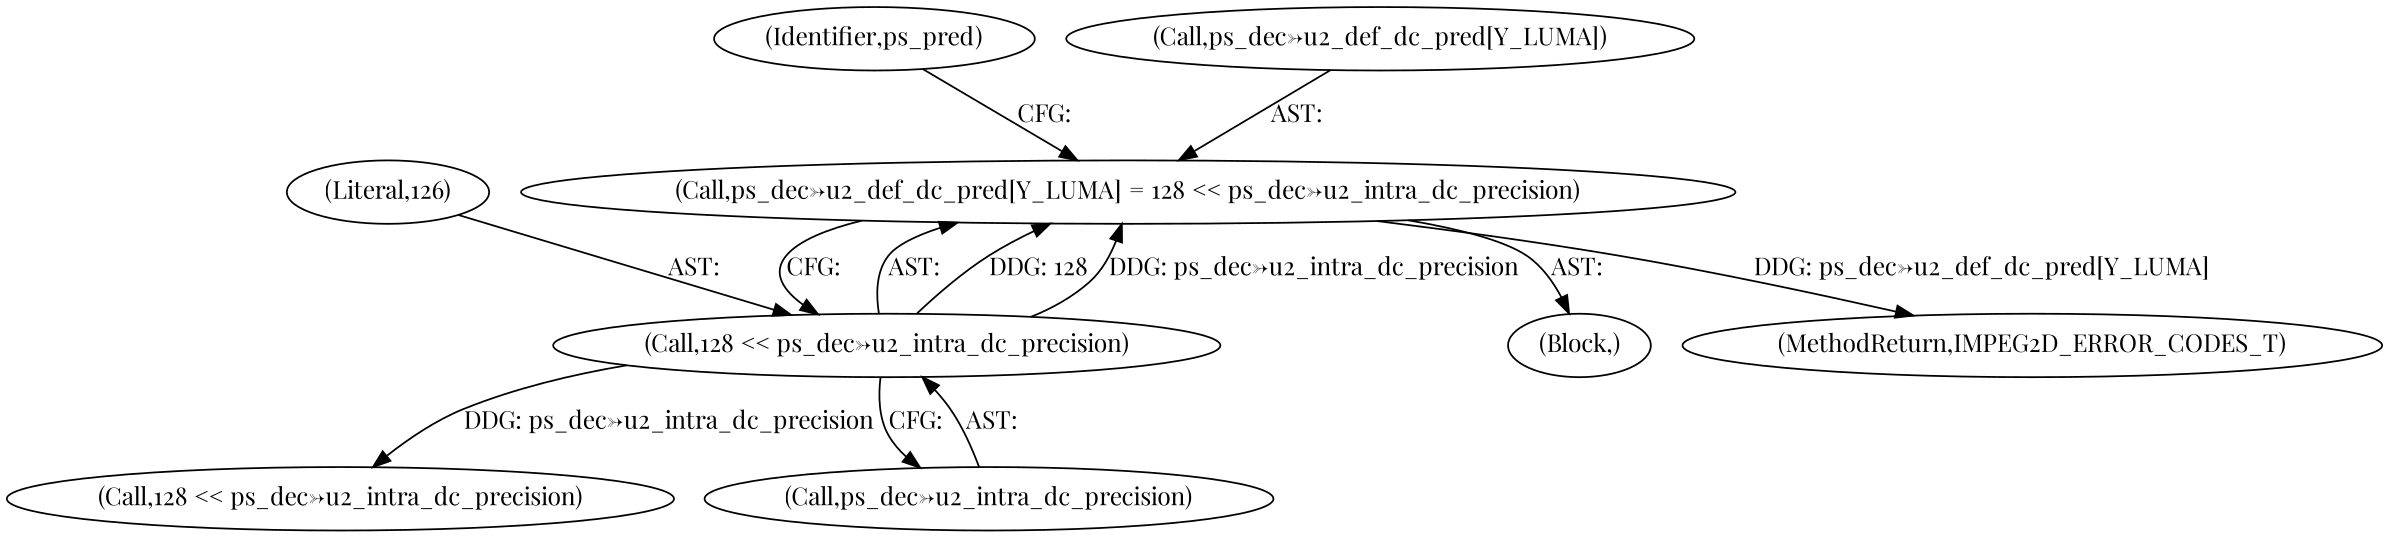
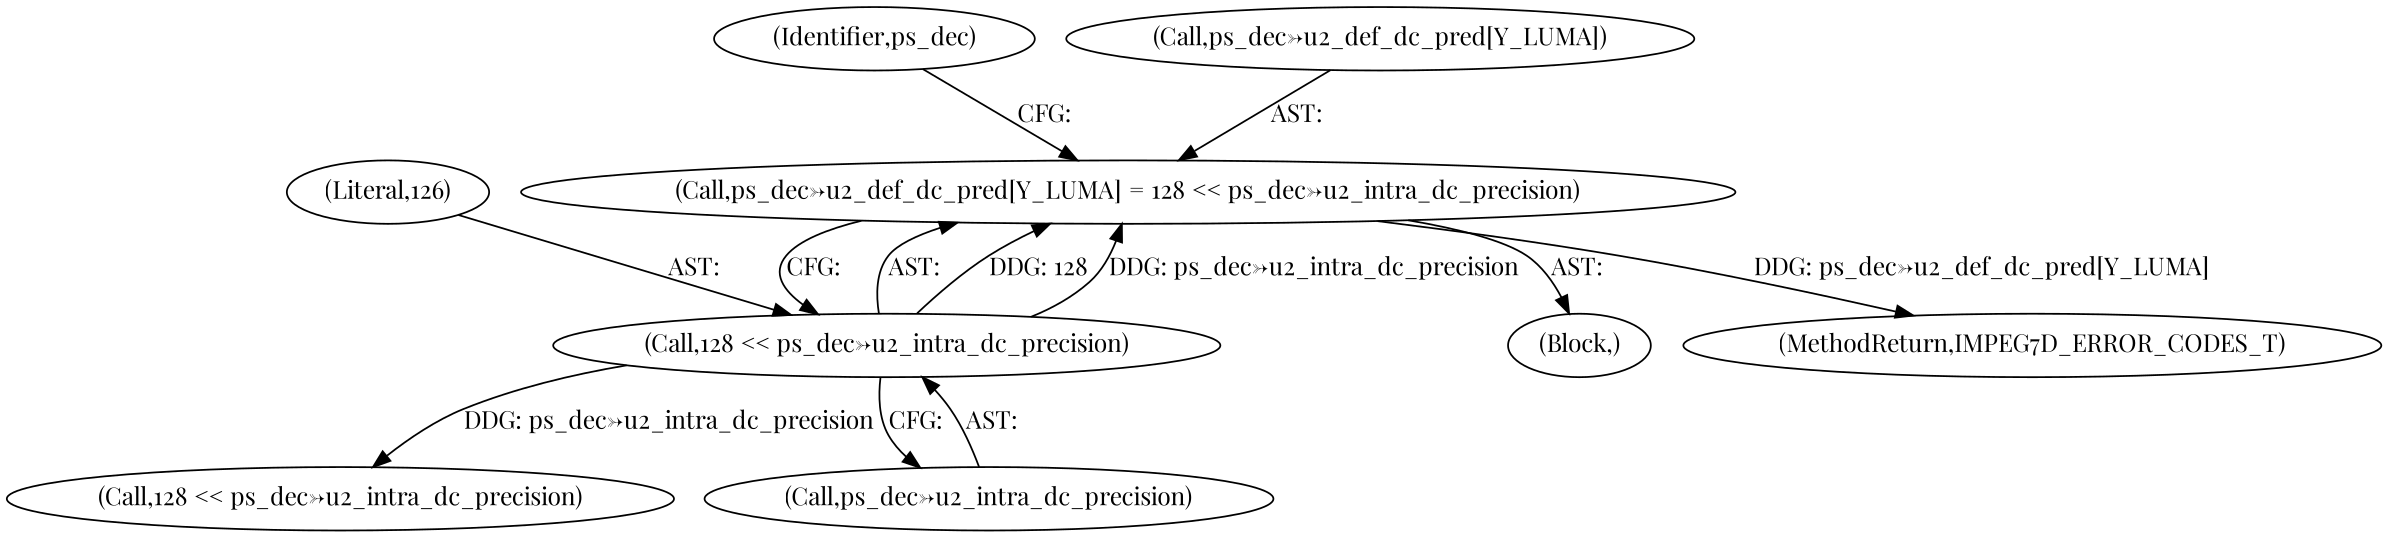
node "(Identifier,ps_pred)": label "(Identifier,ps_pred)" -> "(Identifier,ps_dec)"
node "(MethodReturn,IMPEG2D_ERROR_CODES_T)": label "(MethodReturn,IMPEG2D_ERROR_CODES_T)" -> "(MethodReturn,IMPEG7D_ERROR_CODES_T)"
